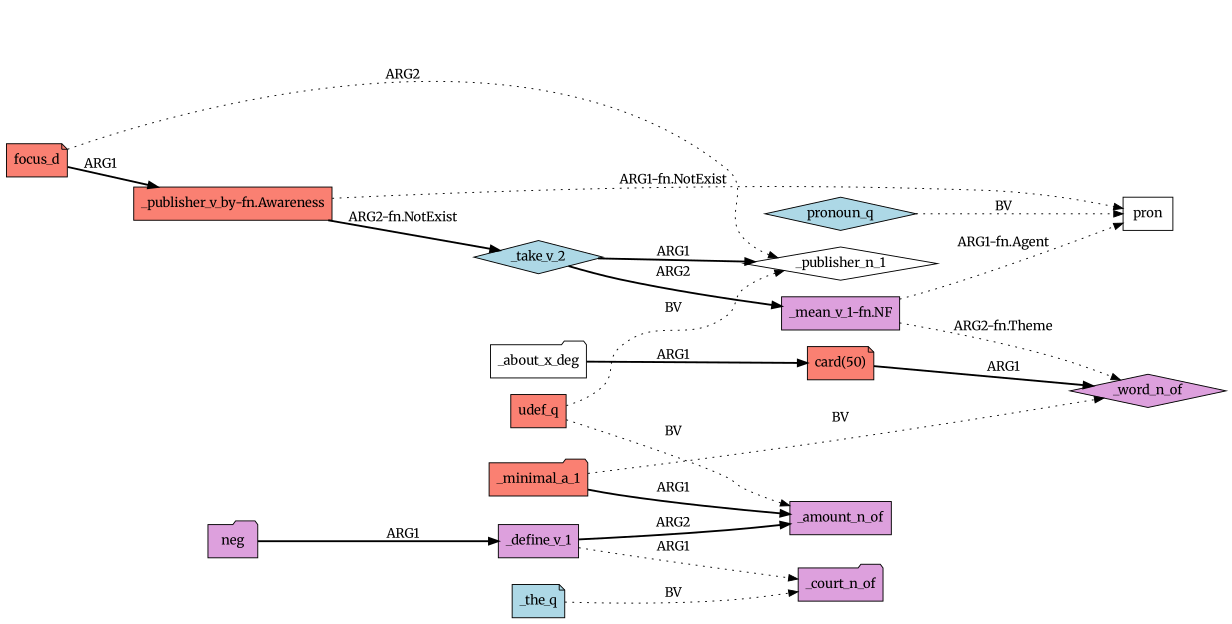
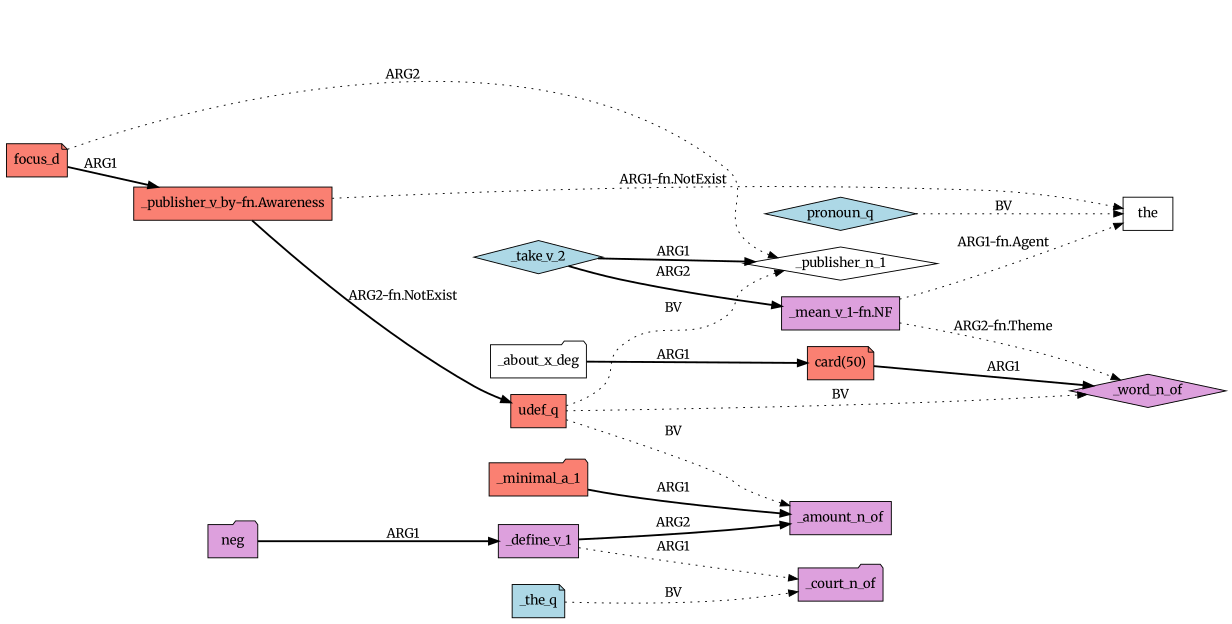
node "pron": label "pron" -> "the"
edge "_publisher_v_by-fn.Awareness" -> "_take_v_2": now "_publisher_v_by-fn.Awareness" -> "udef_q"
edge "_minimal_a_1" -> "_word_n_of": now "udef_q" -> "_word_n_of"
